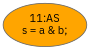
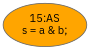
node "11:AS s = a & b;": label "11:AS s = a & b;" -> "15:AS s = a & b;"
